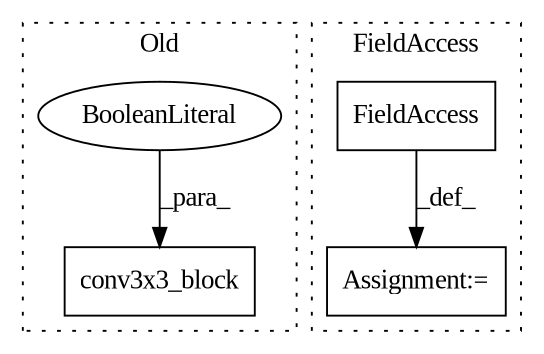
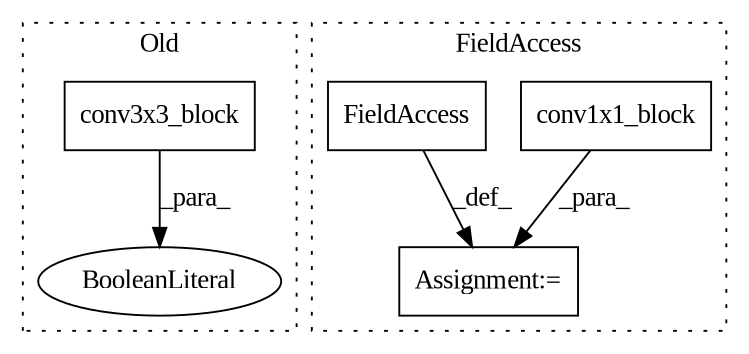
node "conv1x1_block": added
edge "BooleanLiteral" -> "conv3x3_block": reversed
